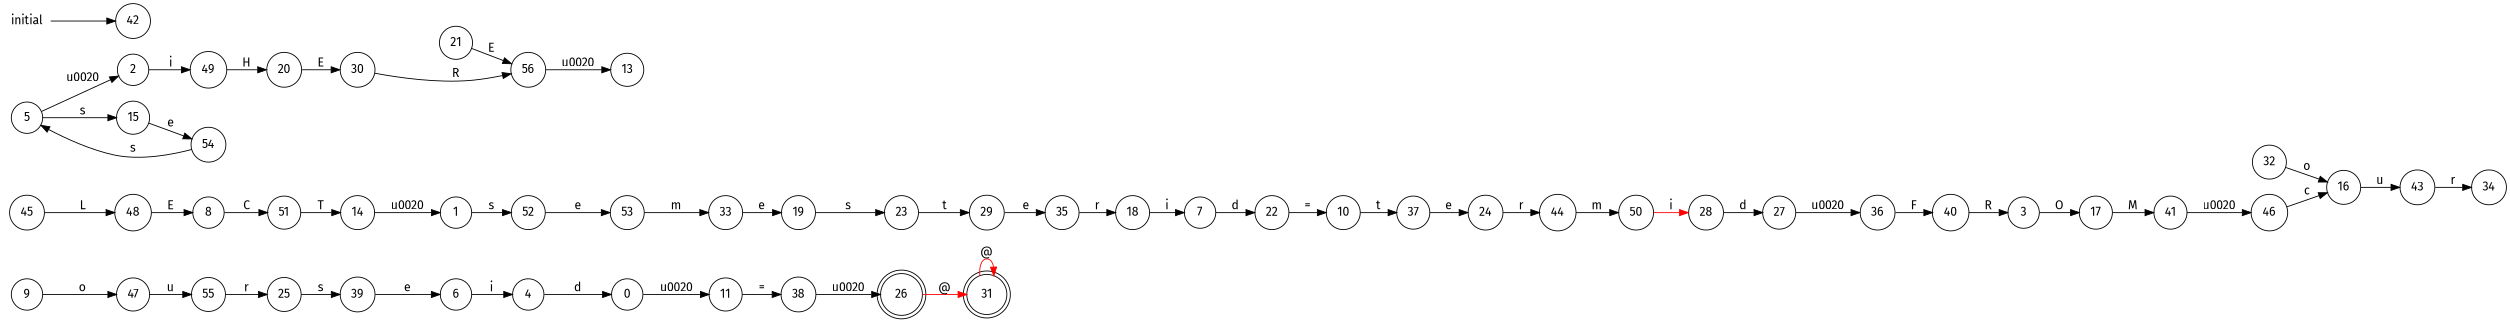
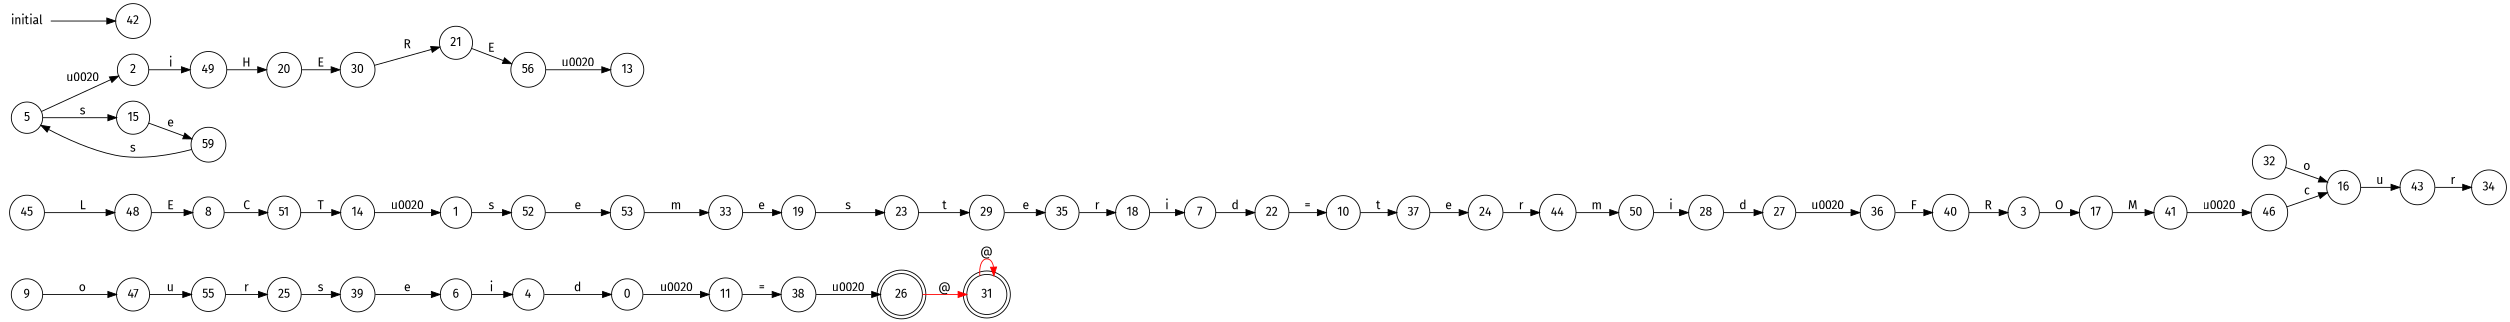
edge "30" -> "56": now "30" -> "21"
node "54": label "54" -> "59"
edge "50" -> "28": color red -> black
